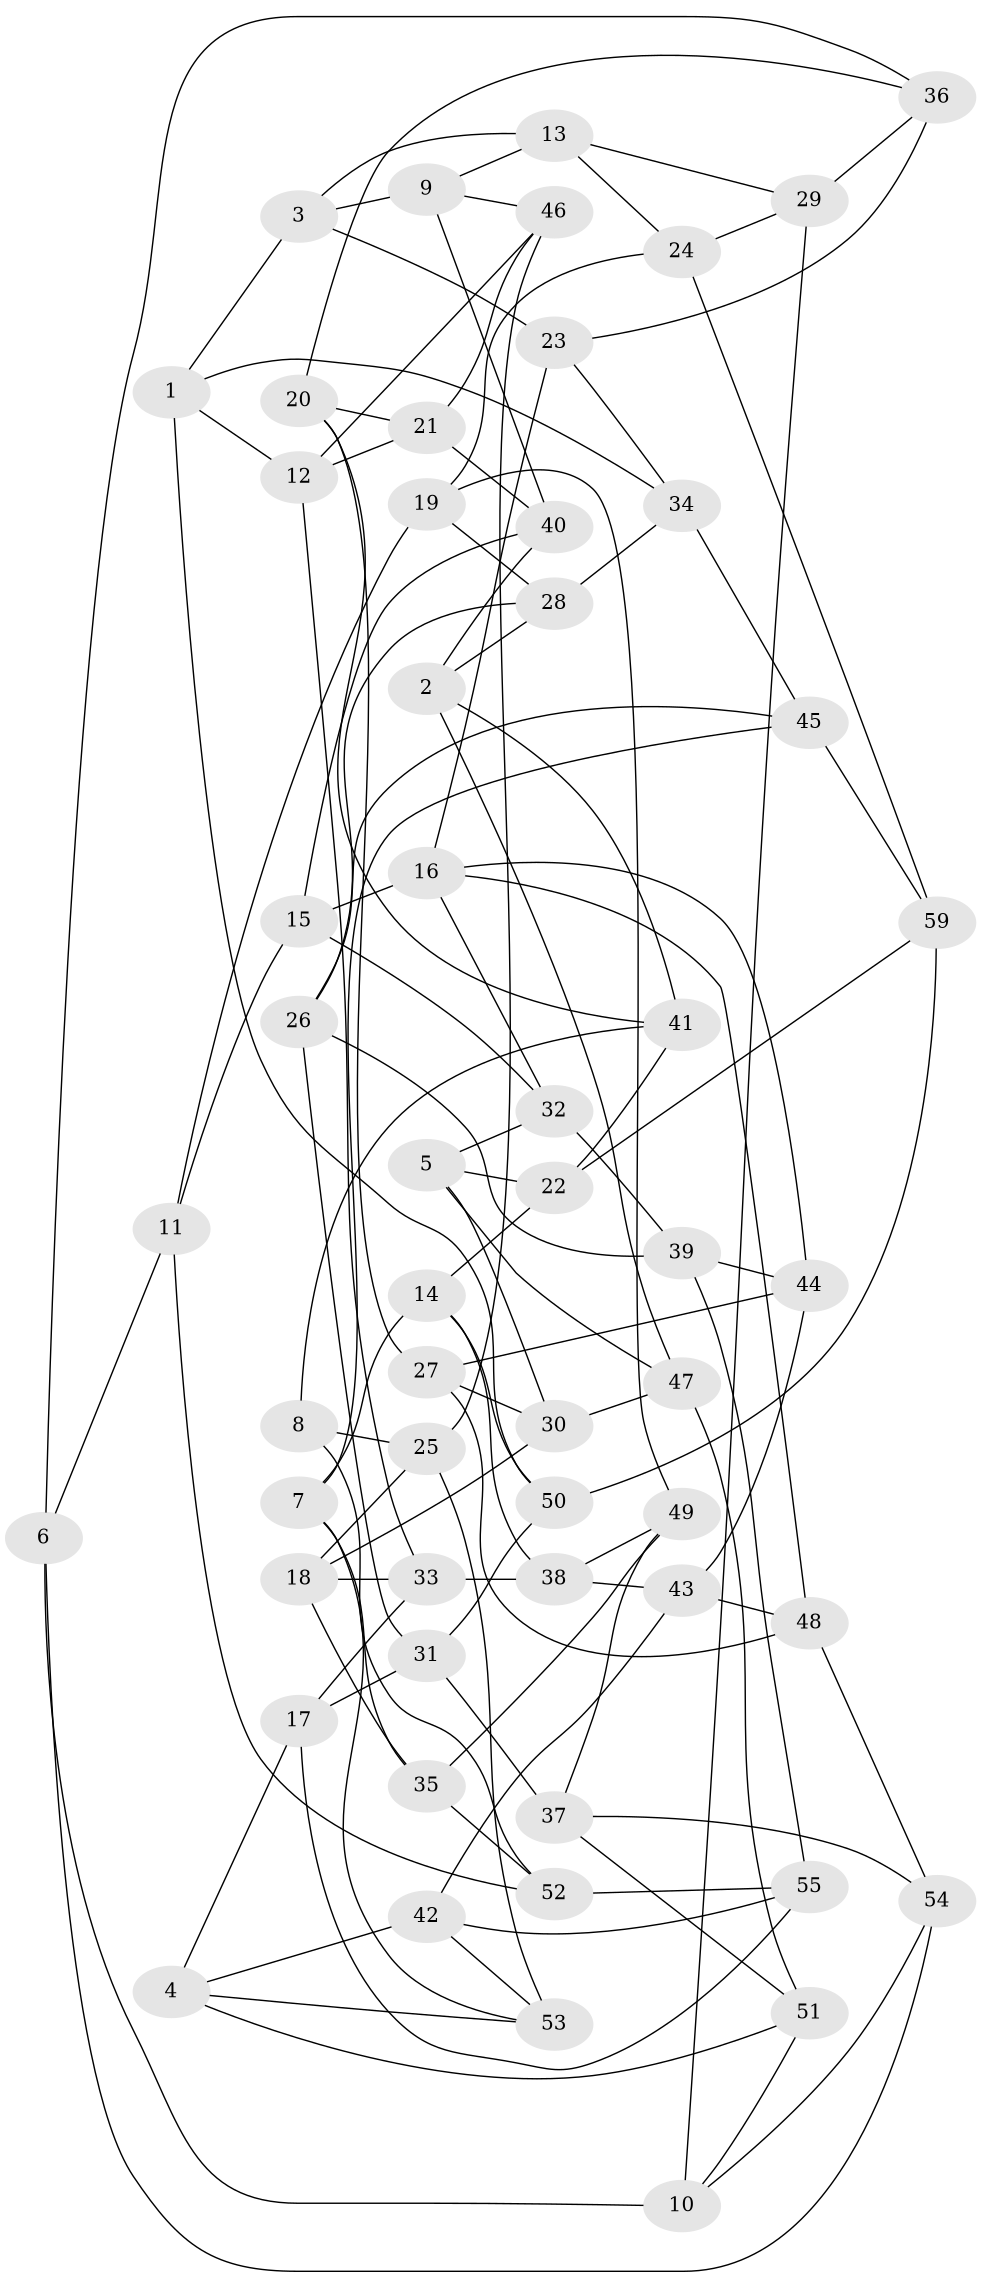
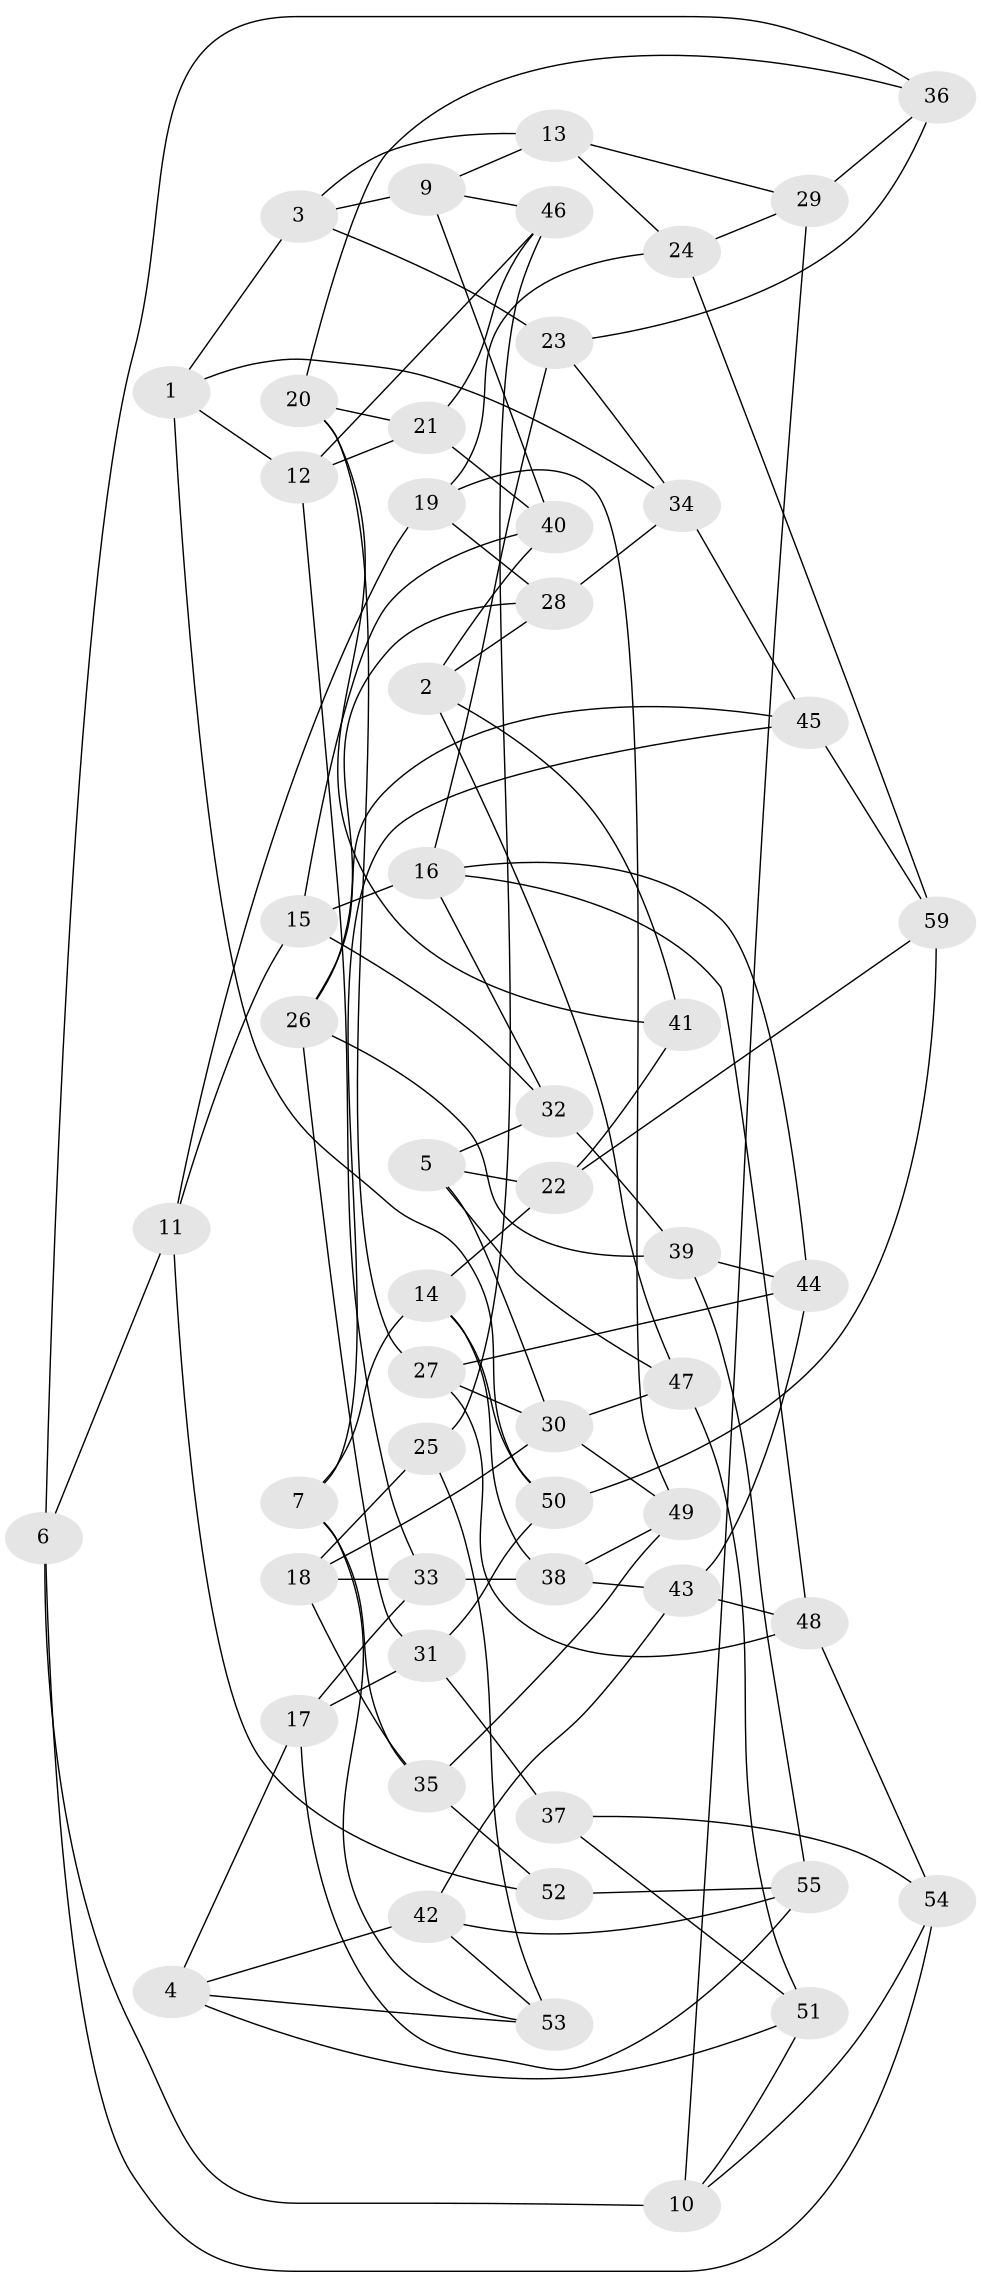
node "8": removed
edge "49" -- "37": now "49" -- "30"
